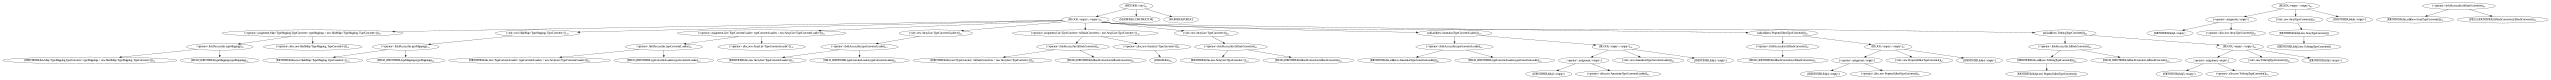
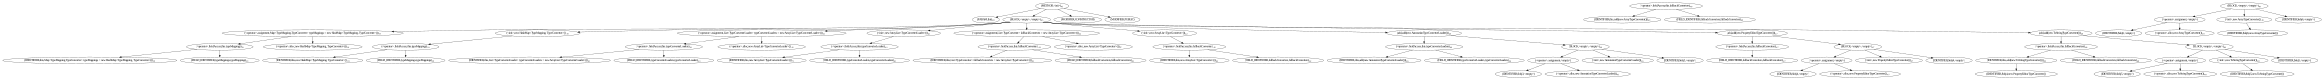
edge "(IDENTIFIER,$obj6,new ArrayTypeConverter())" -> "(IDENTIFIER,$obj5,new ToStringTypeConverter())": now "(<init>,new ToStringTypeConverter())" -> "(IDENTIFIER,$obj5,new ToStringTypeConverter())"
edge "(<operator>.alloc,new ArrayList<TypeConverter>())" -> "(PARAM,this)": now "(METHOD,<init>)" -> "(PARAM,this)"
